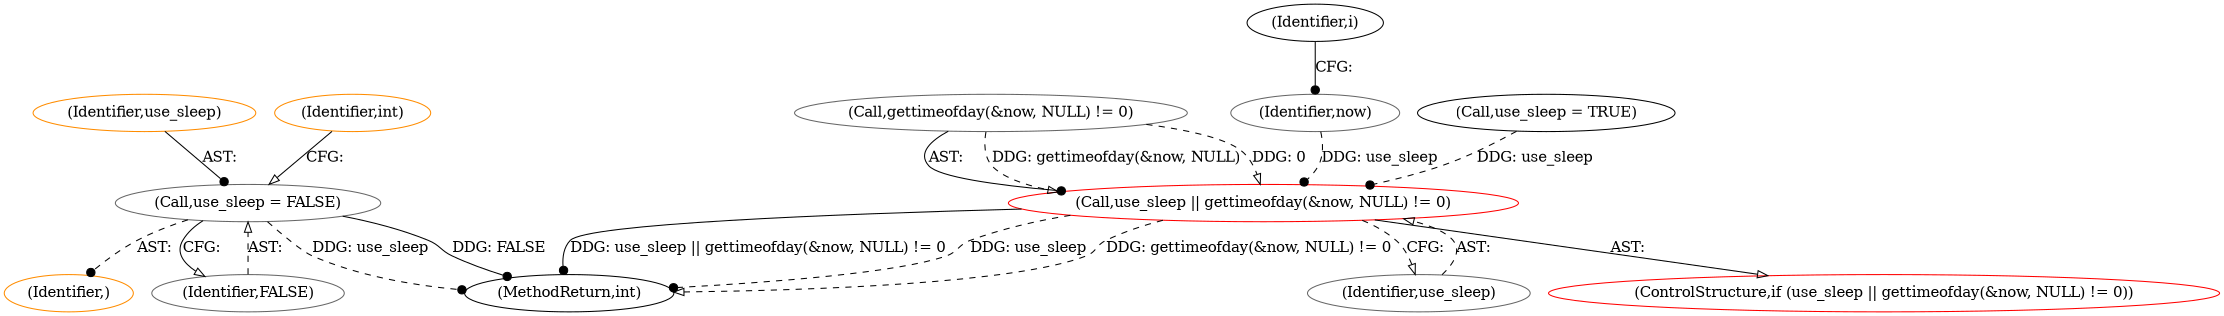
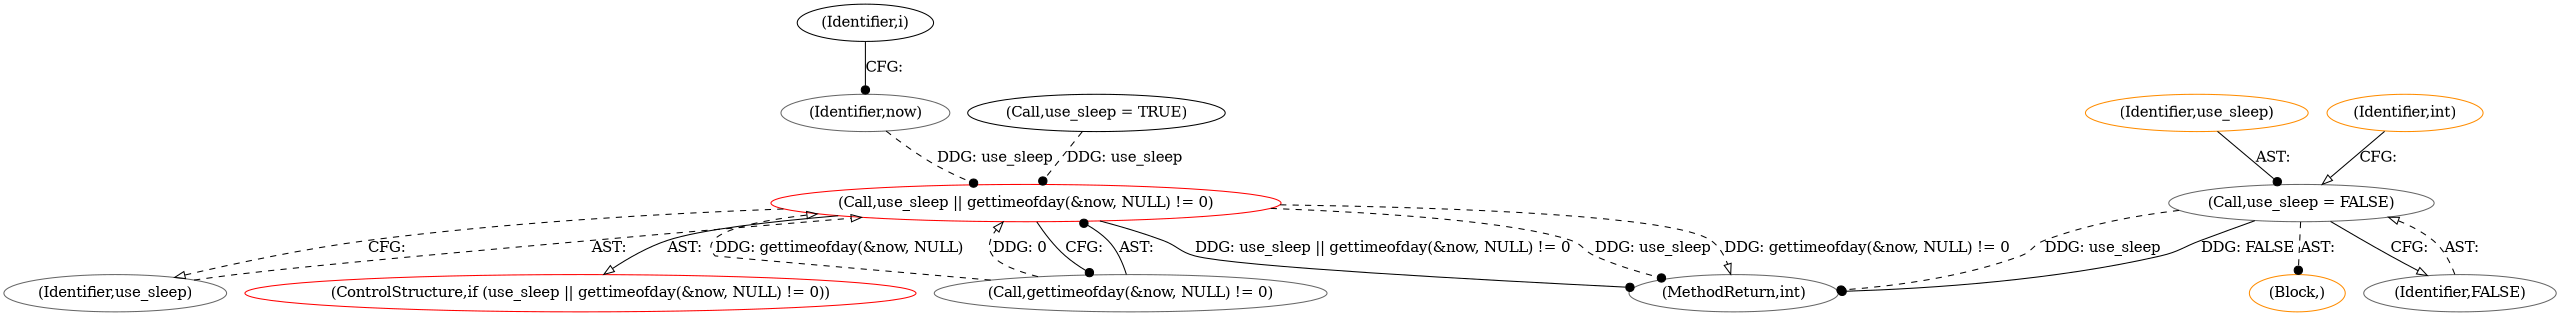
edge "(Call,use_sleep || gettimeofday(&now, NULL) != 0)" -> "(Call,gettimeofday(&now, NULL) != 0)": added, label "CFG:"
node "(Identifier,)": label "(Identifier,)" -> "(Block,)"
node "(MethodReturn,int)": color black -> gray40
